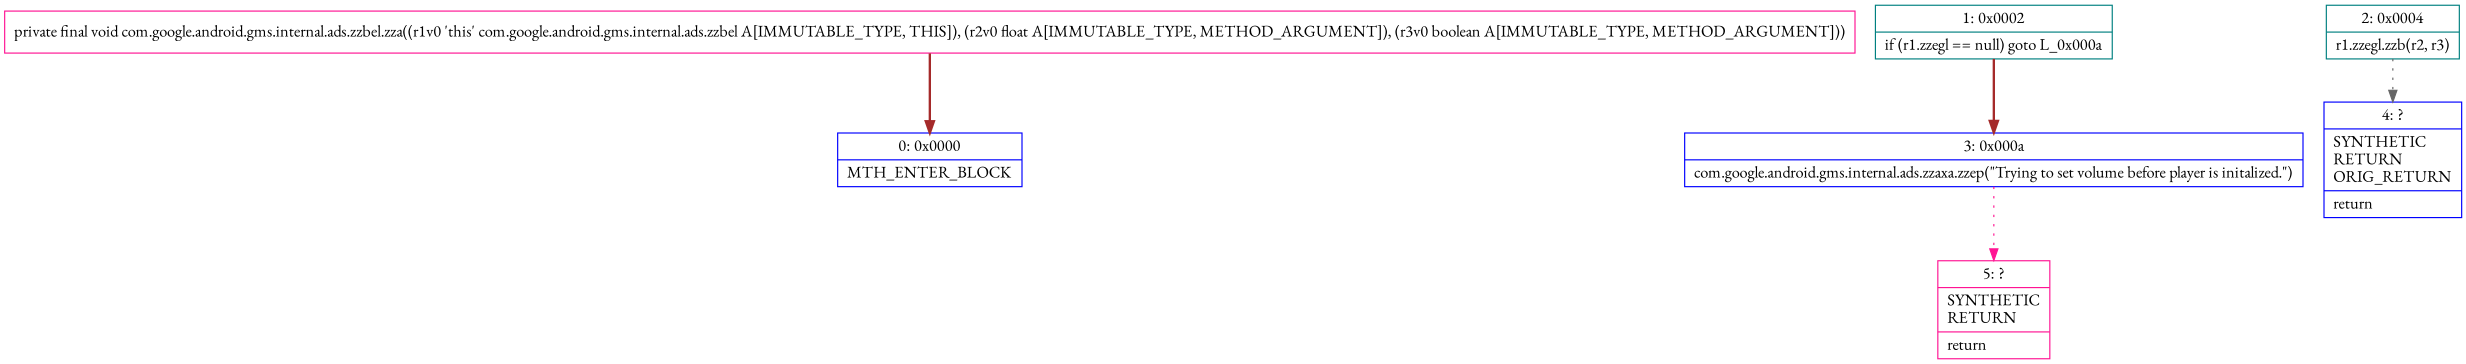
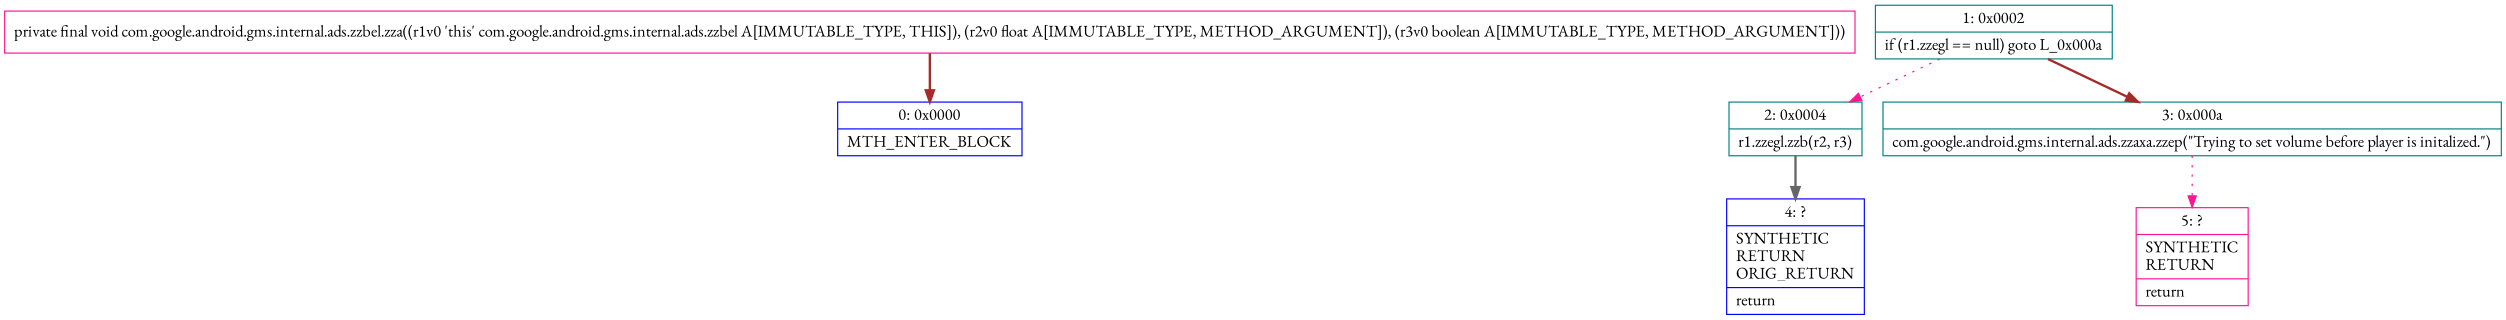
edge "2: 0x0004" -> "4: ?": style dotted -> bold
edge "1: 0x0002" -> "2: 0x0004": added
node "3: 0x000a": color blue -> teal
